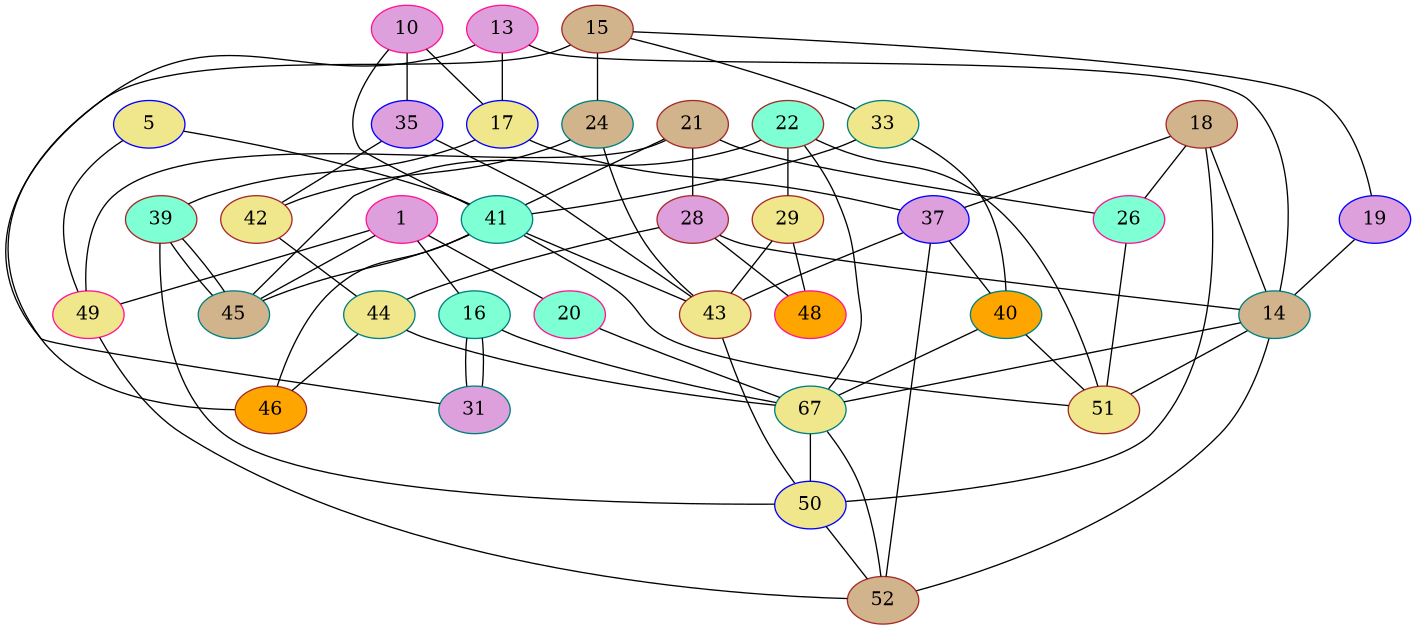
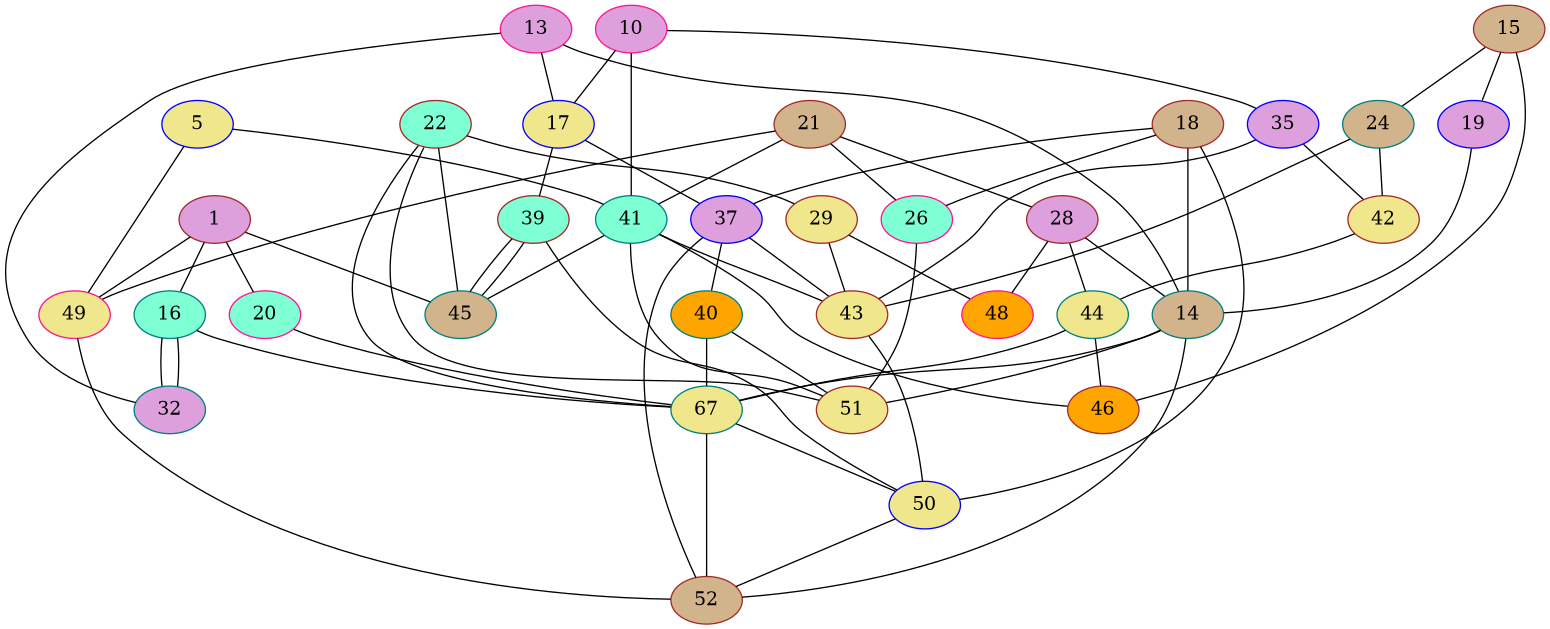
node "33": removed
node "1": color deeppink -> brown
node "31": label "31" -> "32"
